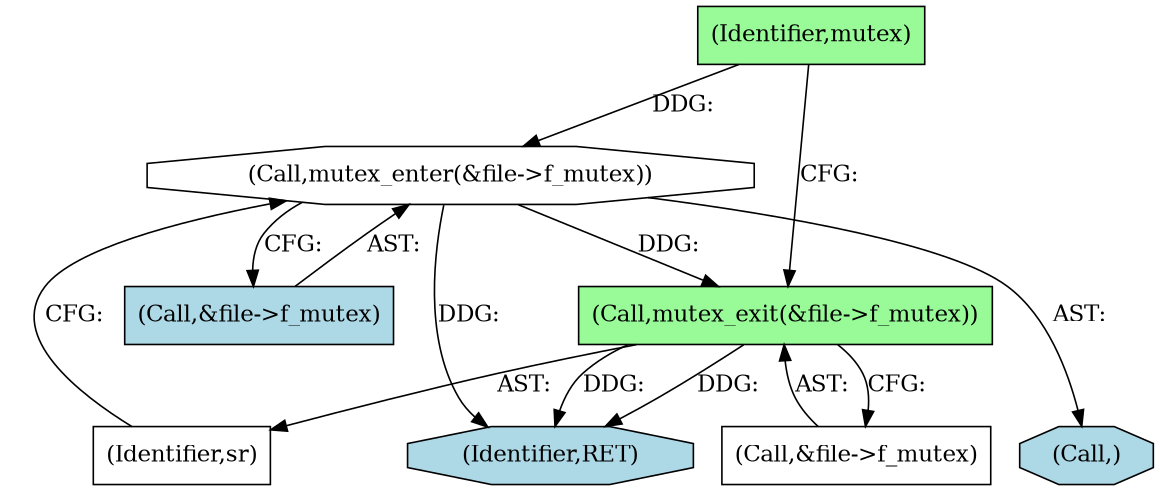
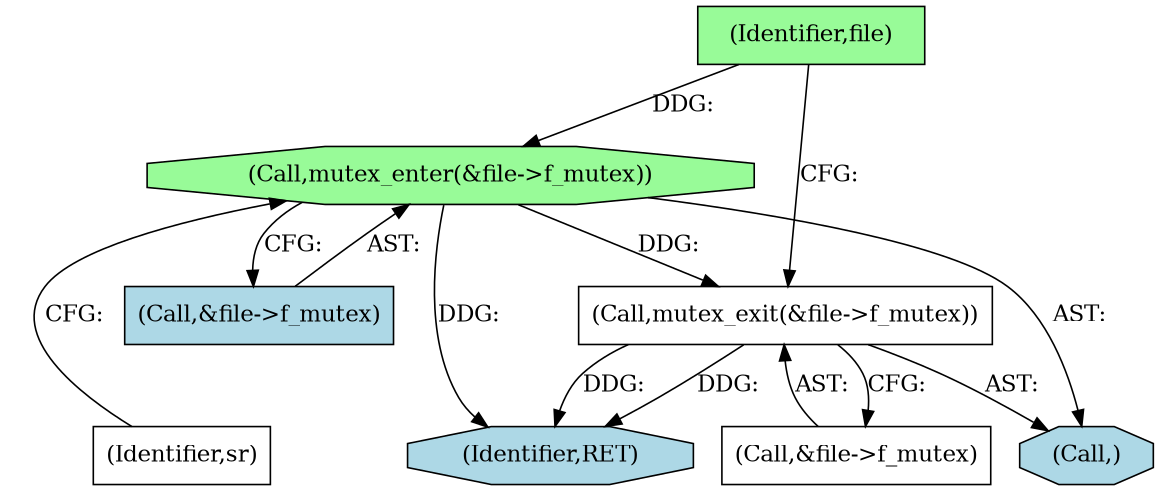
node "(Identifier,mutex)": label "(Identifier,mutex)" -> "(Identifier,file)"
node "(Call,mutex_enter(&file->f_mutex))": fillcolor white -> palegreen
node "(Call,mutex_exit(&file->f_mutex))": fillcolor palegreen -> white
edge "(Call,mutex_exit(&file->f_mutex))" -> "(Identifier,sr)": now "(Call,mutex_exit(&file->f_mutex))" -> "(Call,)"
